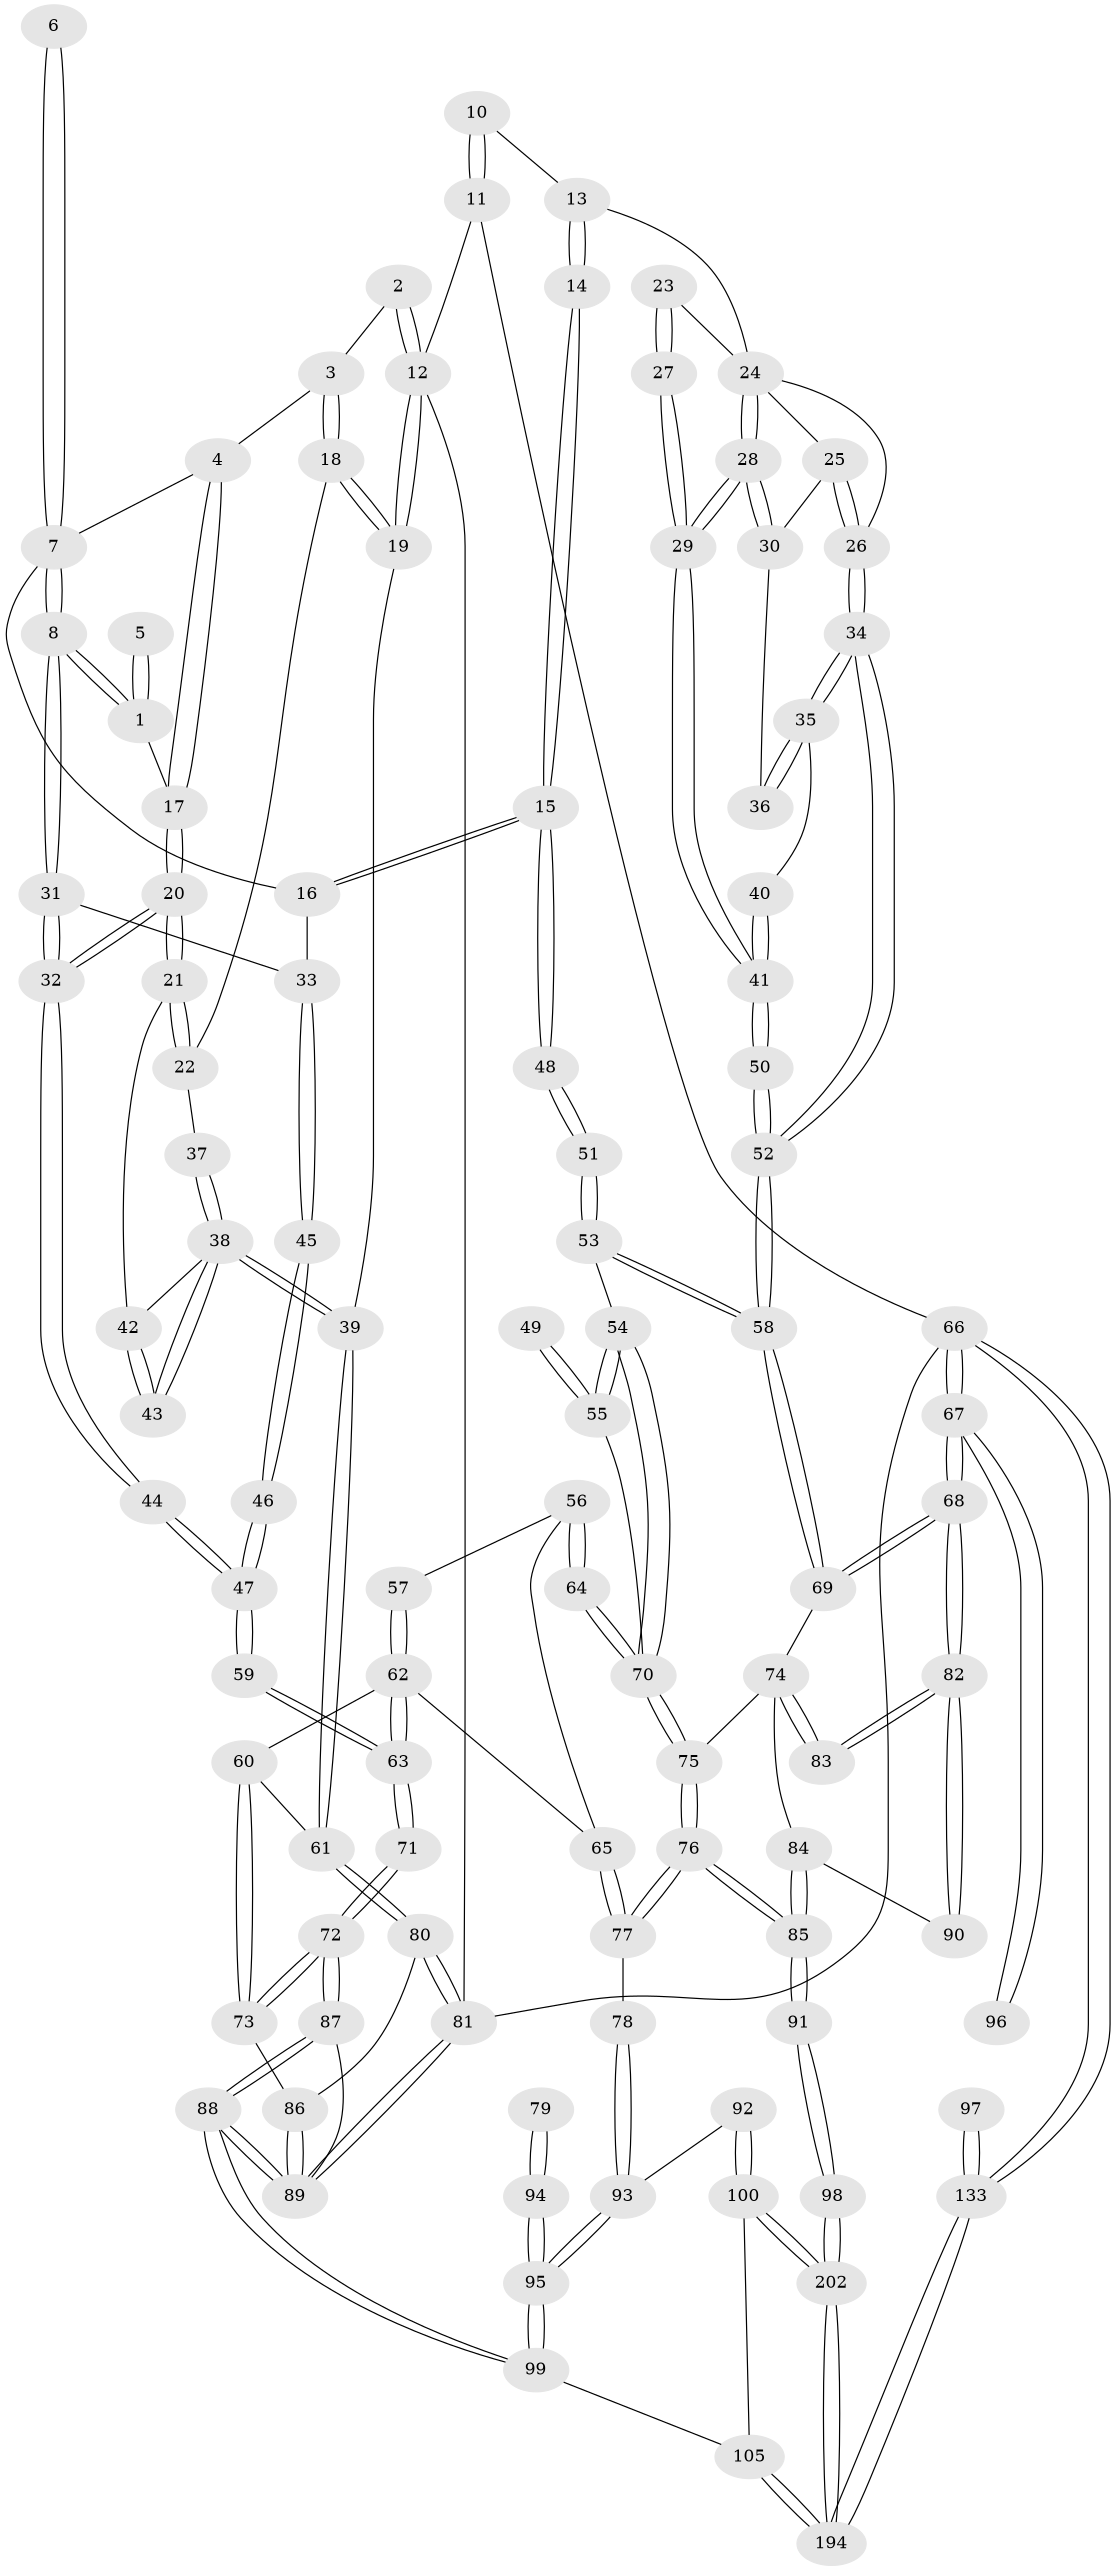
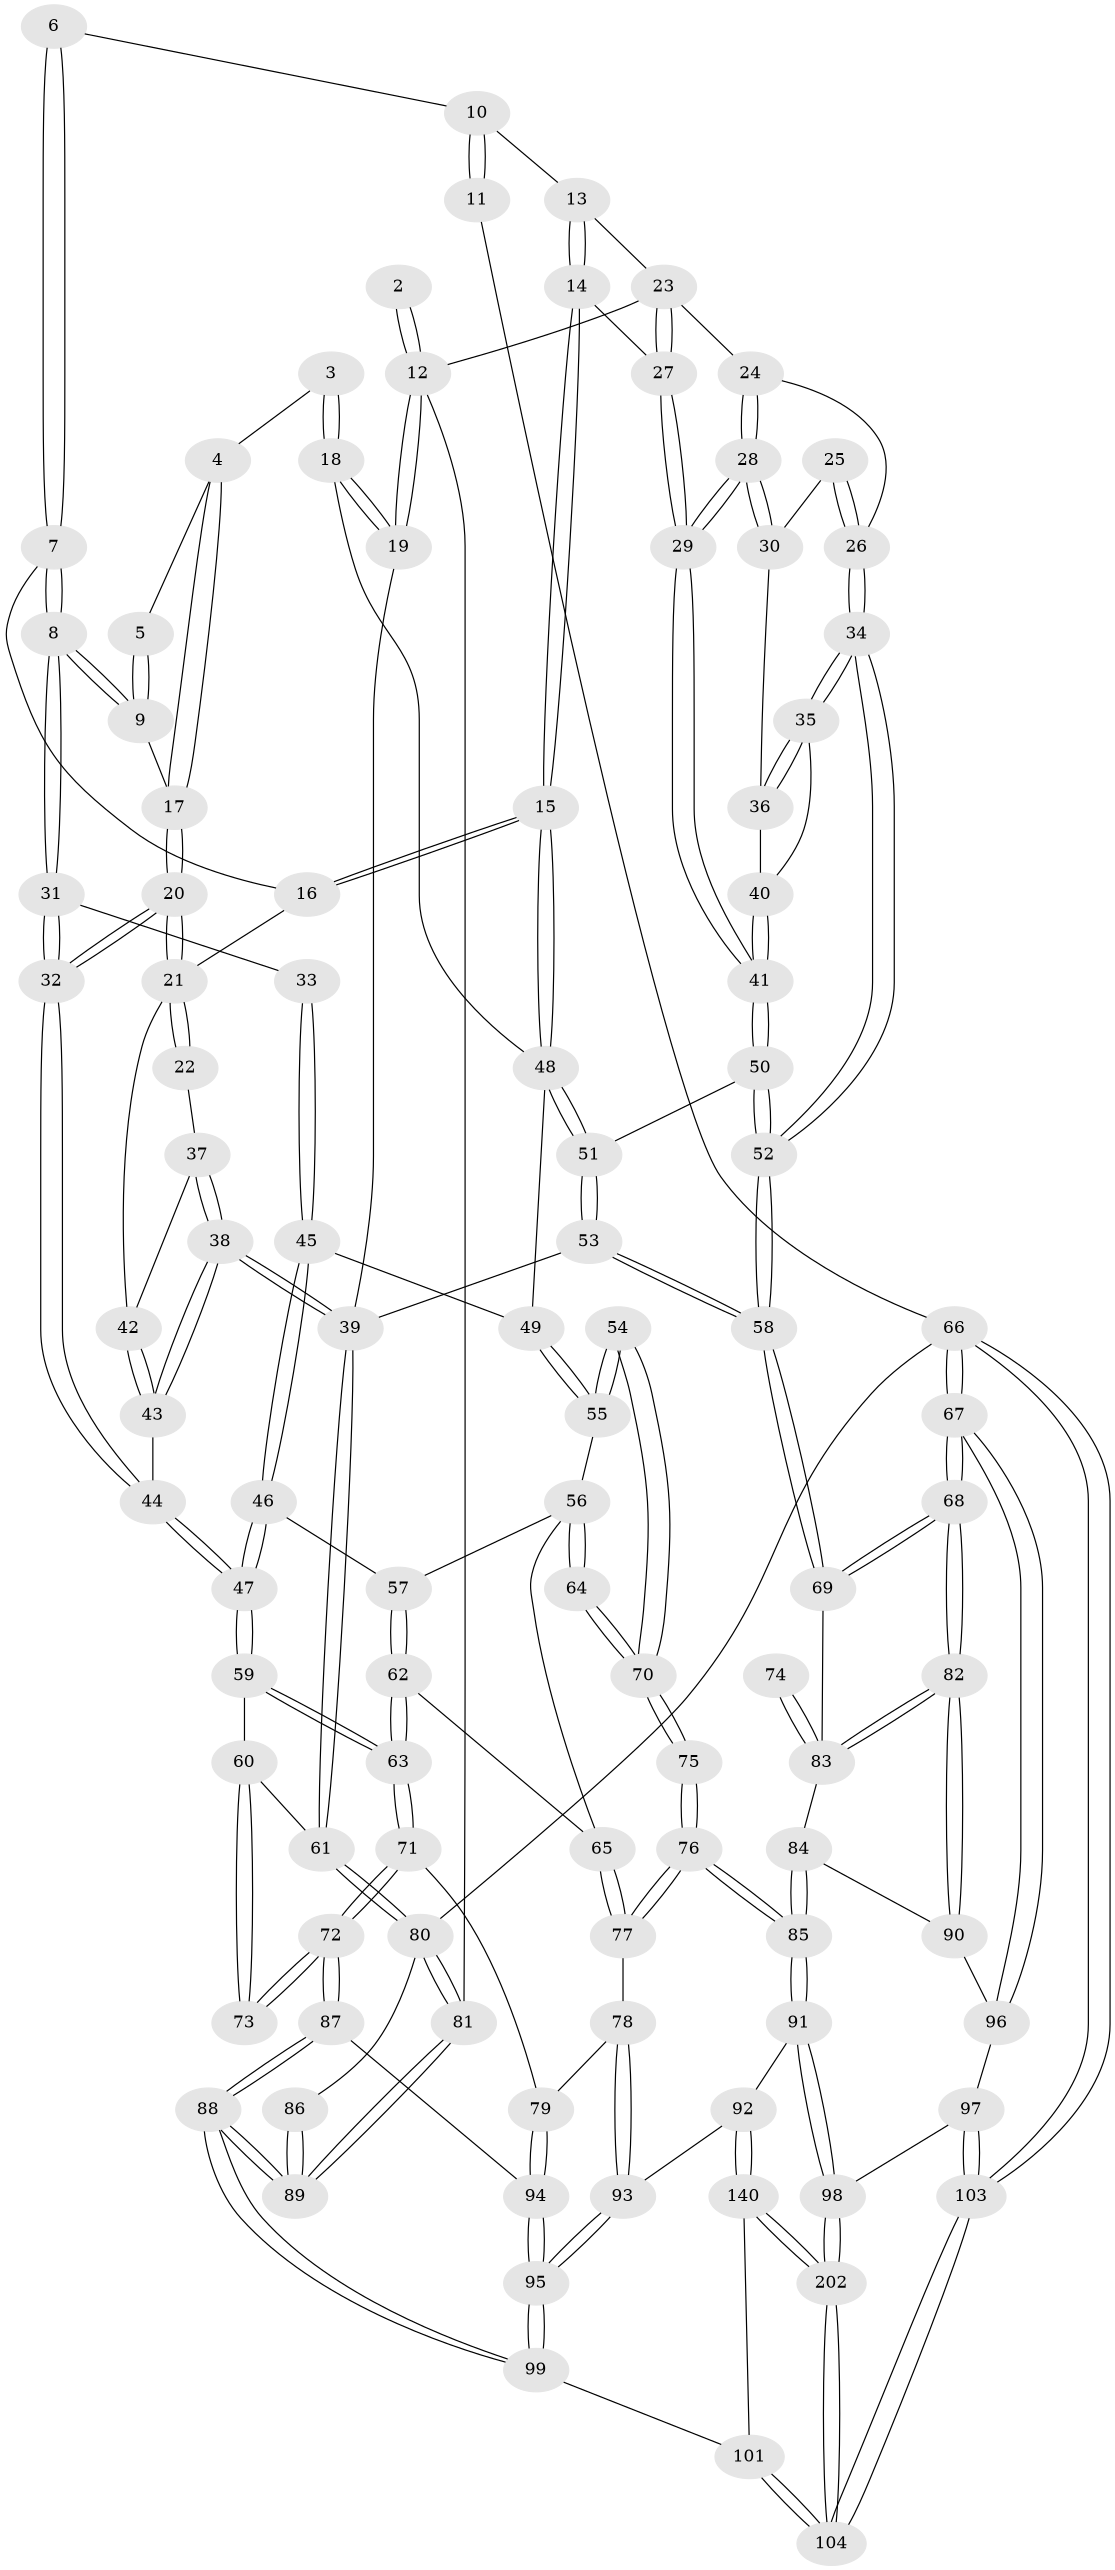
edge "6" -- "10": added
edge "13" -- "24": now "13" -- "23"
edge "11" -- "12": now "23" -- "12"
edge "2" -- "3": removed
edge "14" -- "27": added
edge "24" -- "25": removed
edge "4" -- "7": now "4" -- "5"
node "1": label "1" -> "9"
edge "18" -- "22": now "18" -- "48"
edge "36" -- "40": added
edge "16" -- "33": now "16" -- "21"
edge "50" -- "51": added
edge "48" -- "49": added
edge "38" -- "42": now "37" -- "42"
edge "45" -- "49": added
edge "53" -- "54": now "53" -- "39"
edge "43" -- "44": added
edge "55" -- "70": now "55" -- "56"
edge "46" -- "57": added
edge "69" -- "74": now "69" -- "83"
edge "74" -- "75": removed
edge "62" -- "60": now "59" -- "60"
edge "74" -- "84": now "83" -- "84"
edge "66" -- "81": now "66" -- "80"
edge "71" -- "79": added
edge "90" -- "96": added
edge "73" -- "86": removed
edge "78" -- "79": added
edge "91" -- "92": added
edge "96" -- "97": added
edge "87" -- "89": now "87" -- "94"
edge "97" -- "98": added
node "100": label "100" -> "140"
node "133": label "133" -> "103"
node "105": label "105" -> "101"
node "194": label "194" -> "104"
